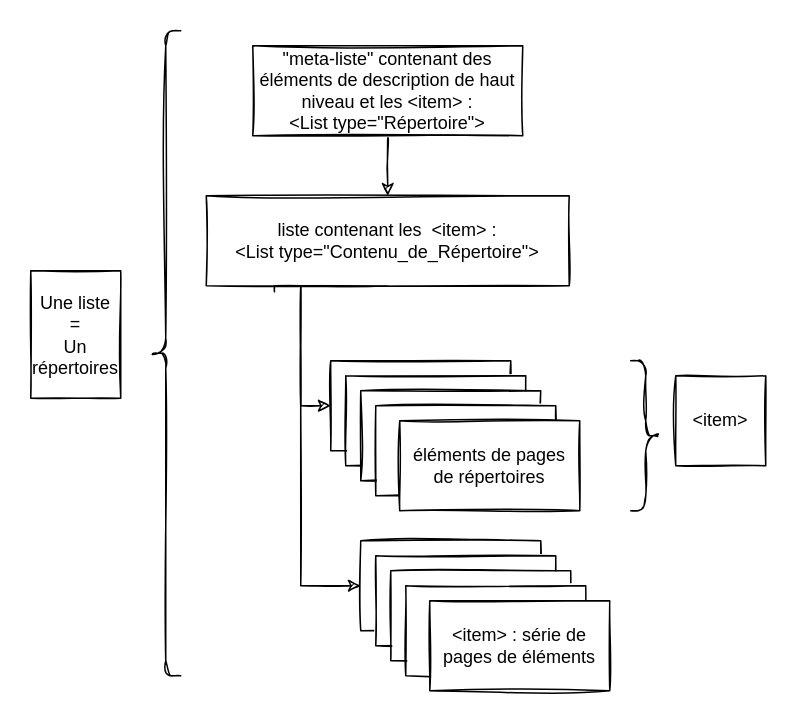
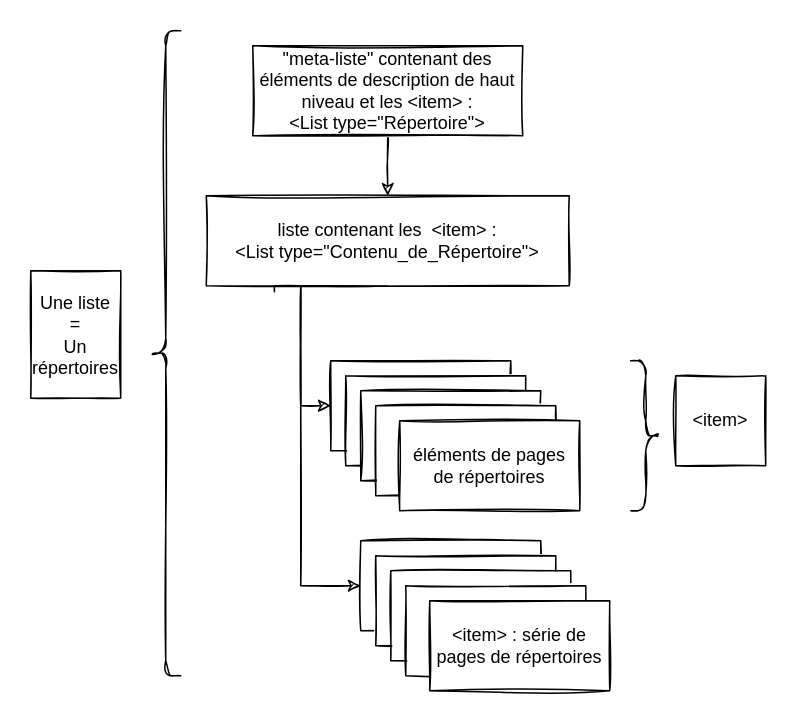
node "<item> : série de pages de éléments": label "<item> : série de pages de éléments" -> "<item> : série de pages de répertoires"
